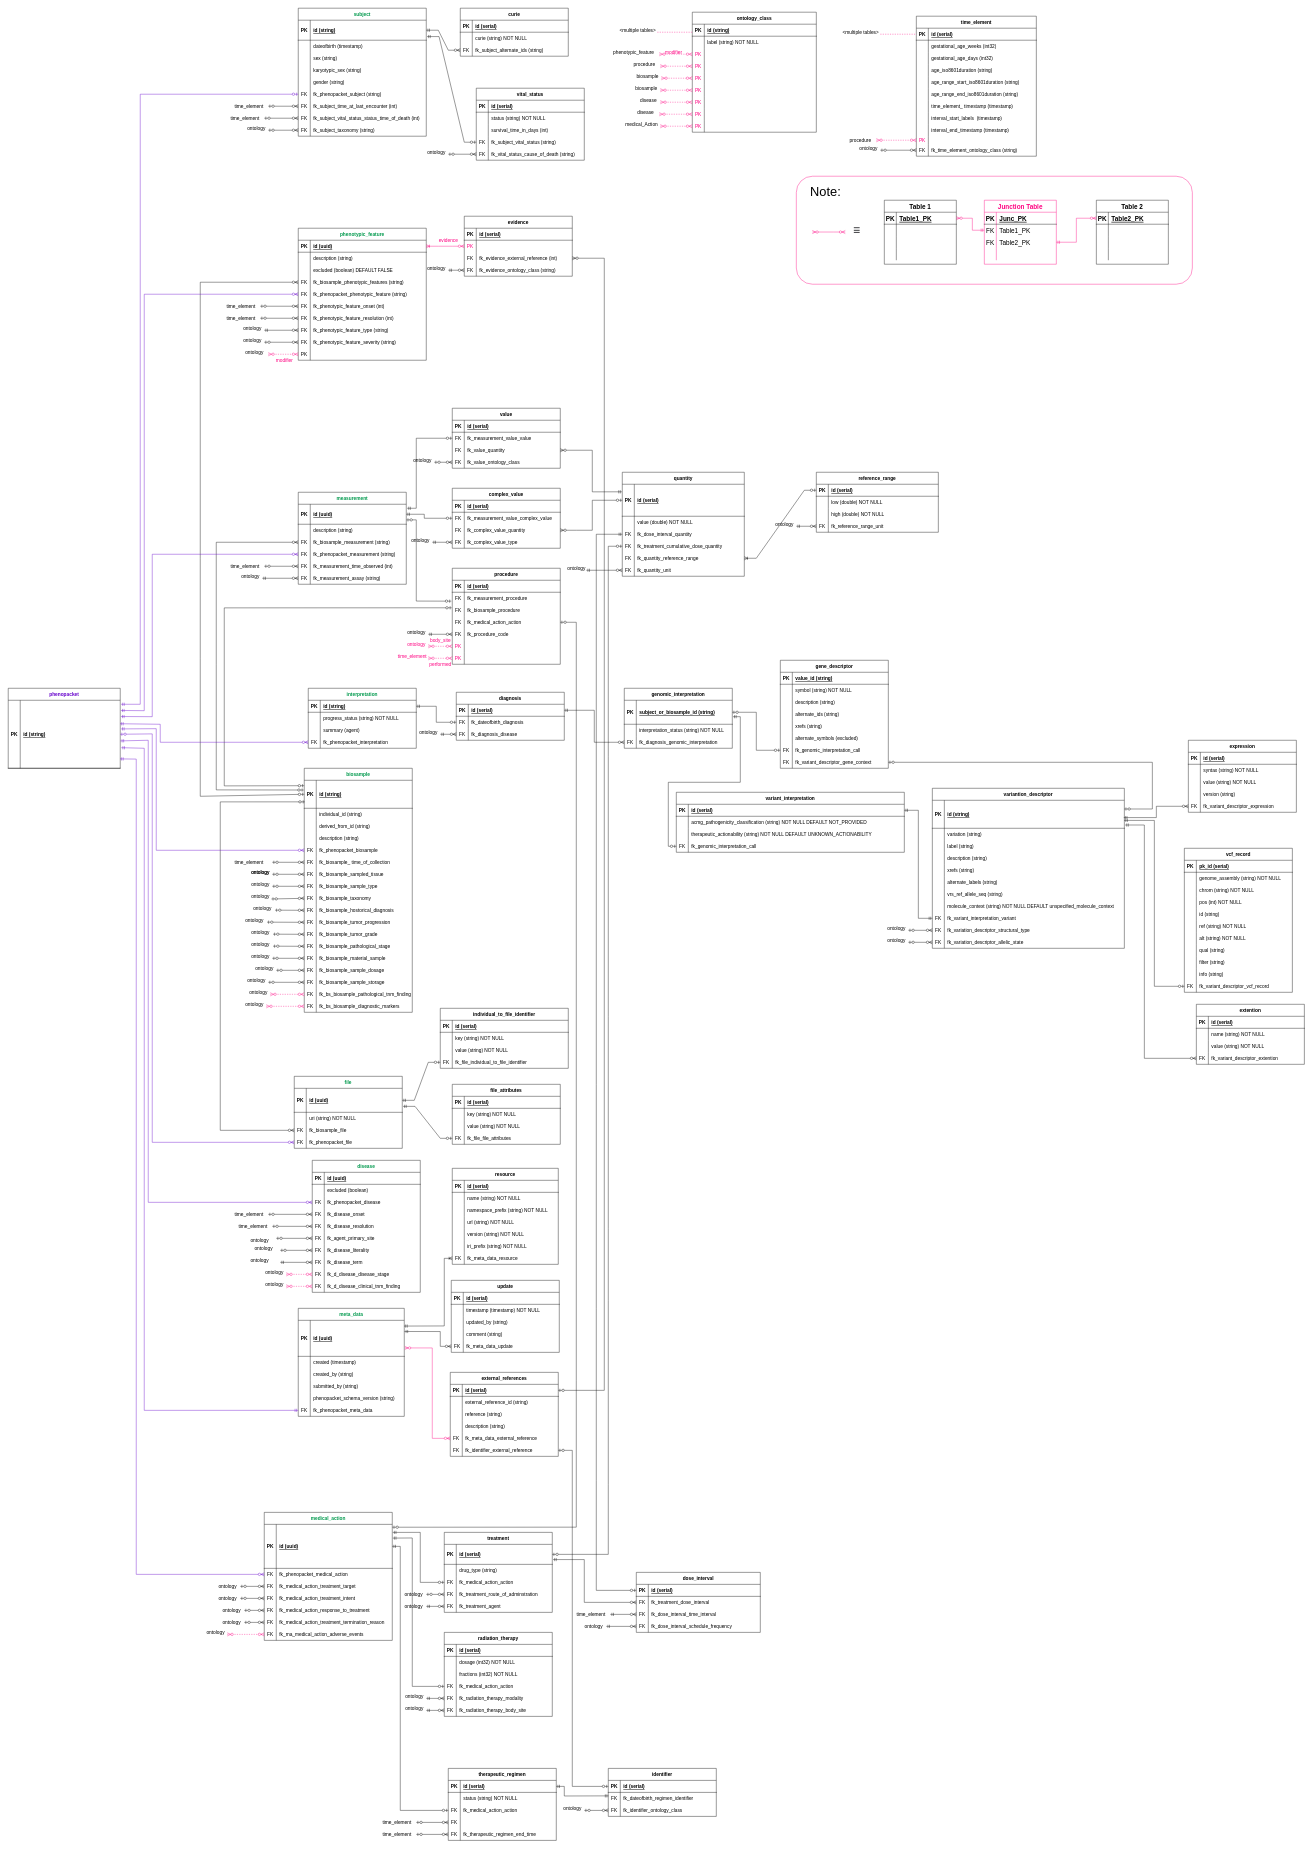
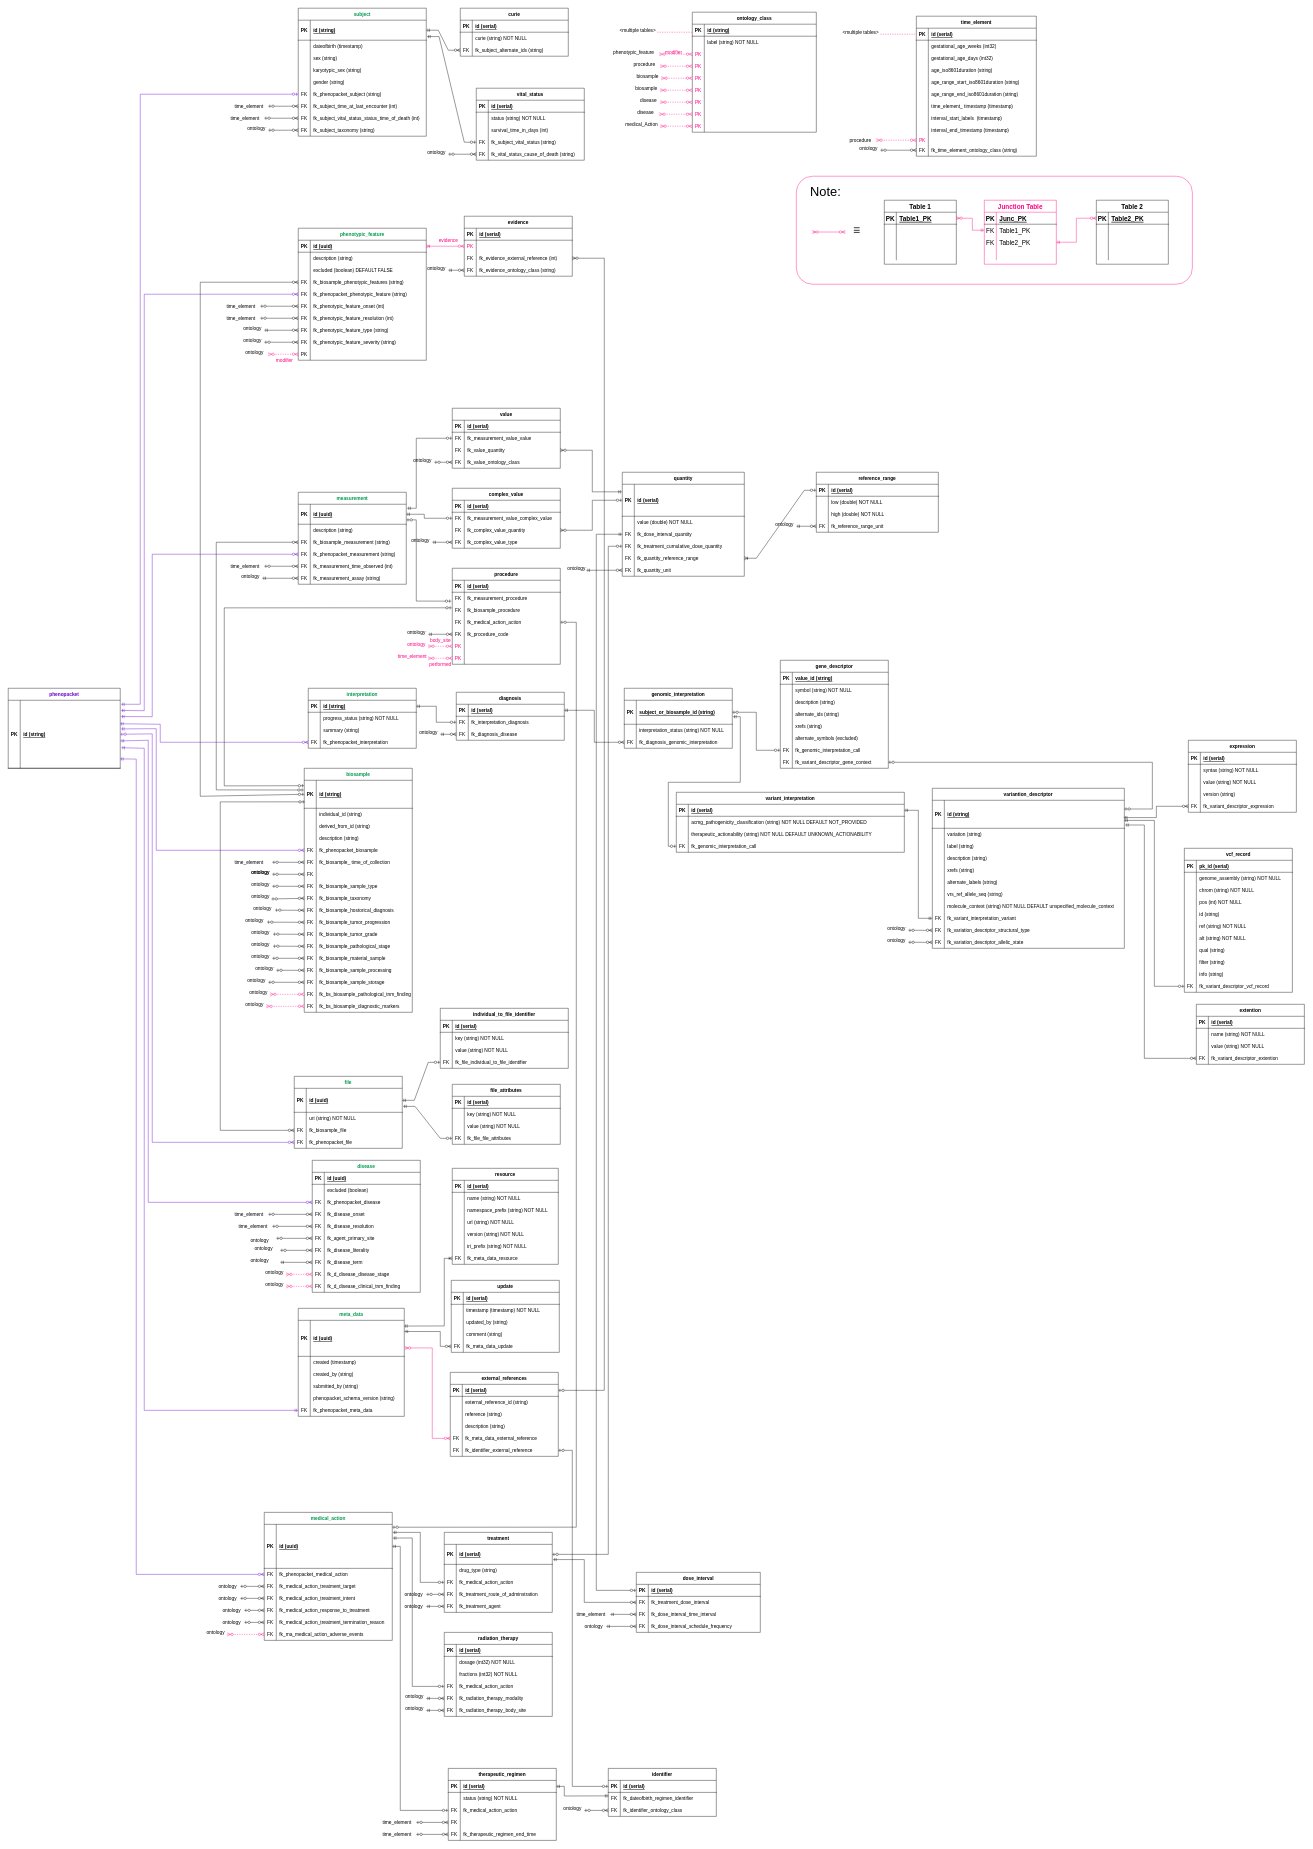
node "fk_dateofbirth_diagnosis": label "fk_dateofbirth_diagnosis" -> "fk_interpretation_diagnosis"
node "summary (agent)": label "summary (agent)" -> "summary (string)"
node "fk_biosample_sampled_tissue": removed
node "fk_biosample_sample_dosage": label "fk_biosample_sample_dosage" -> "fk_biosample_sample_processing"
